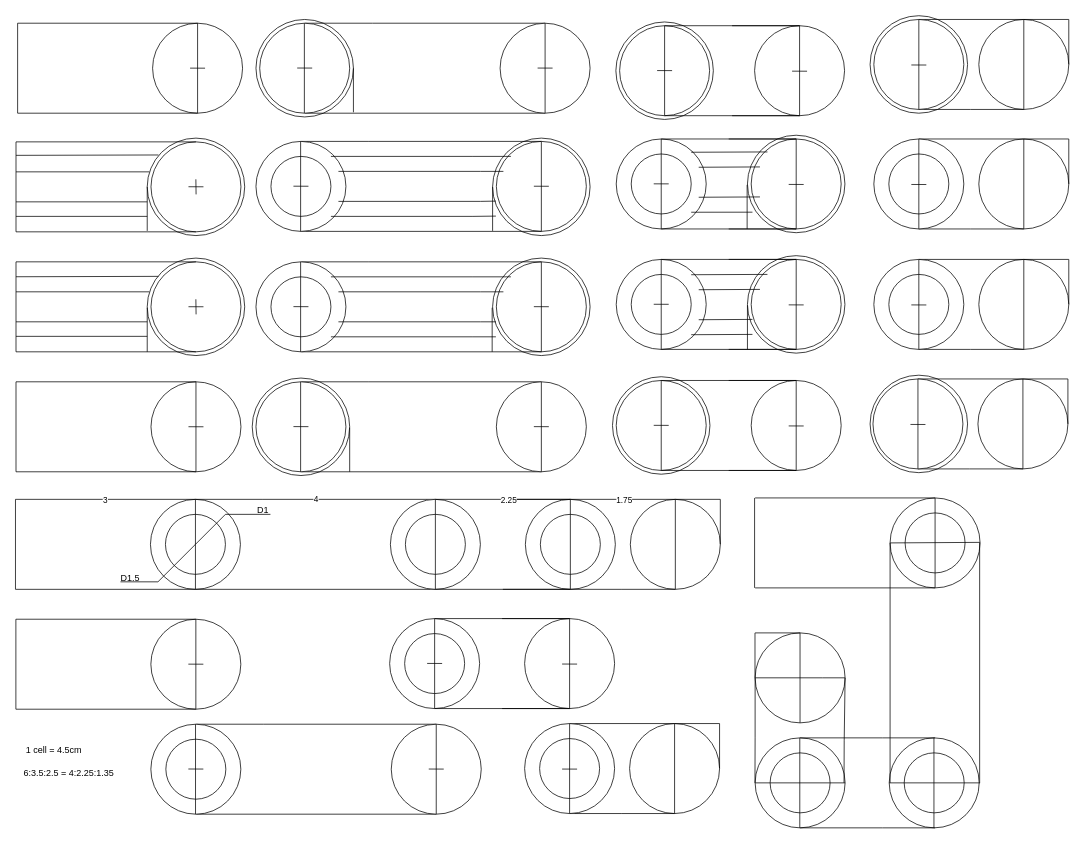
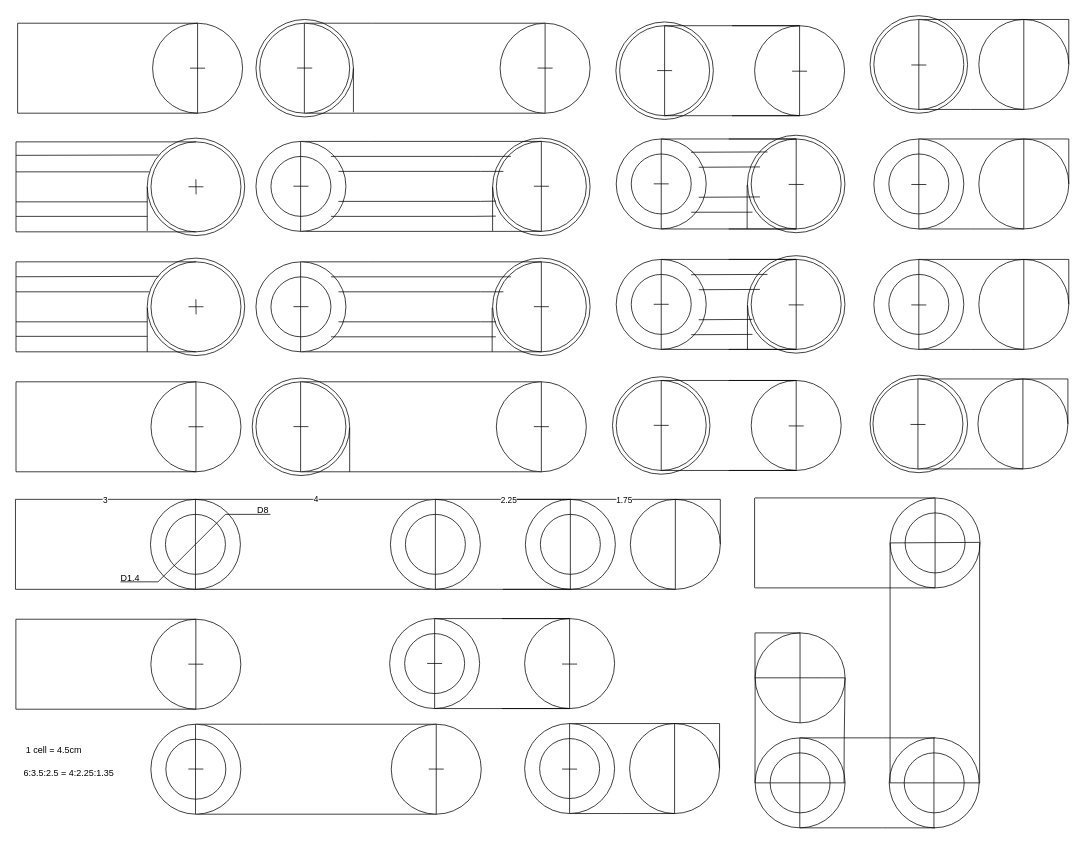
node "D1": label "D1" -> "D8"
node "D1.5": label "D1.5" -> "D1.4"
